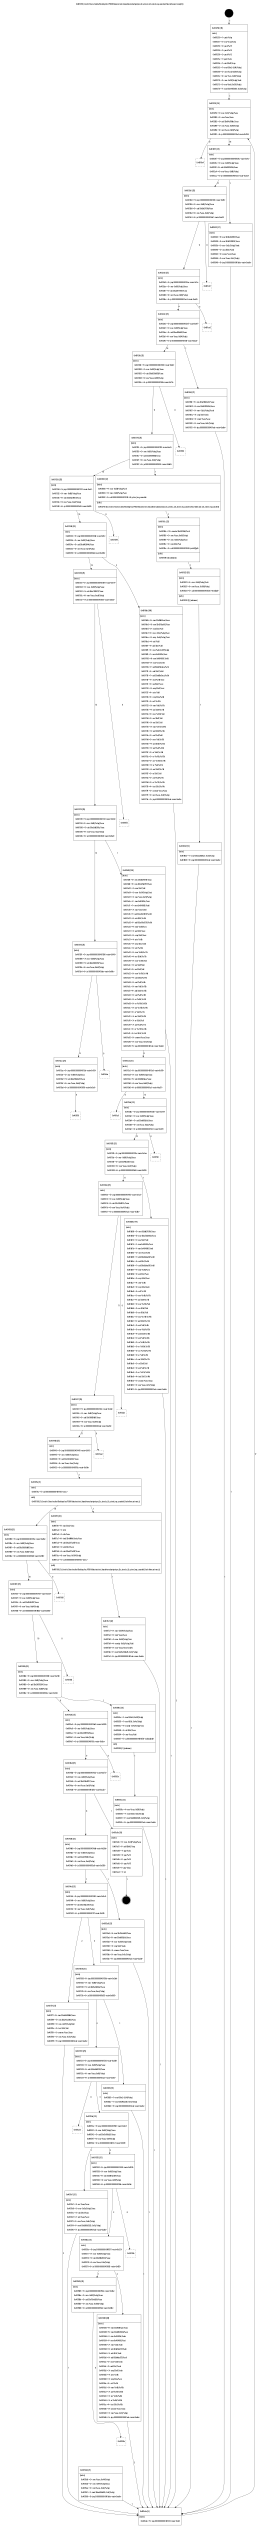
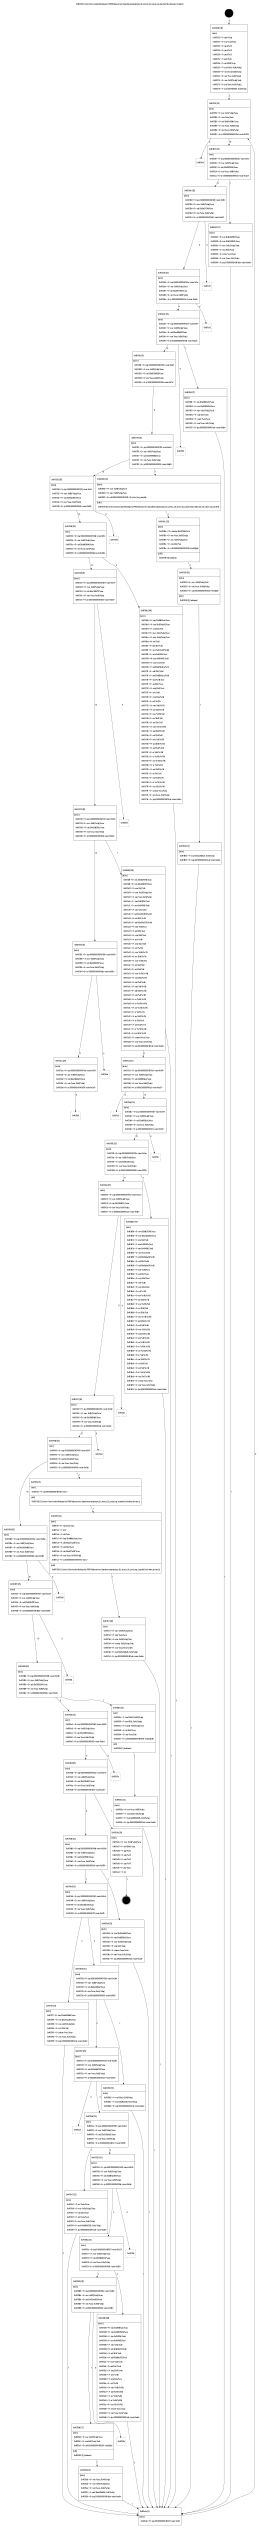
edge "0x4012fb [25]" -> "0x40196b": now "0x4012e2 [25]" -> "0x40196b"
edge "0x40179a [5]" -> "0x401459 [25]": now "0x401440 [25]" -> "0x401459 [25]"
node "0x4015db [13]": added
